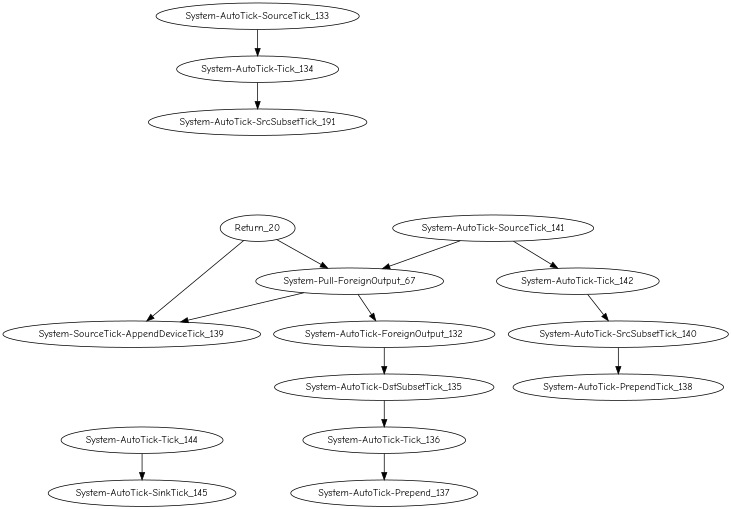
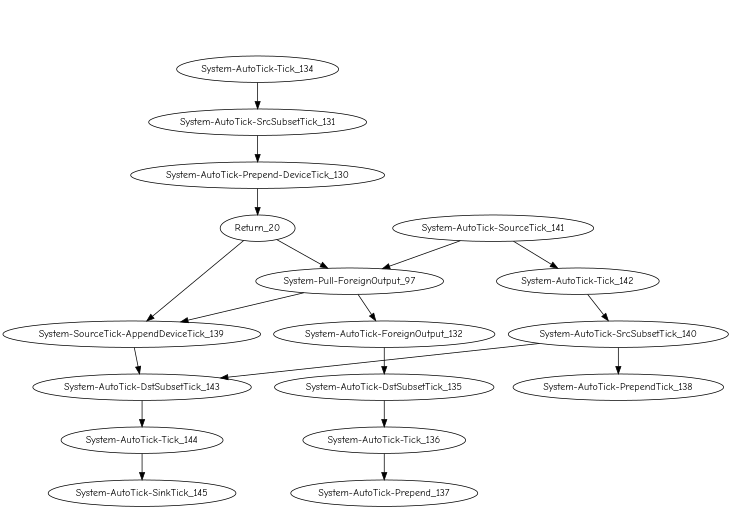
node "System-AutoTick-SourceTick_133": removed
node "System-AutoTick-SrcSubsetTick_191": label "System-AutoTick-SrcSubsetTick_191" -> "System-AutoTick-SrcSubsetTick_131"
node "System-AutoTick-Prepend-DeviceTick_130": added
node "System-Pull-ForeignOutput_67": label "System-Pull-ForeignOutput_67" -> "System-Pull-ForeignOutput_97"
node "System-AutoTick-DstSubsetTick_143": added
